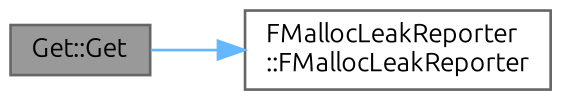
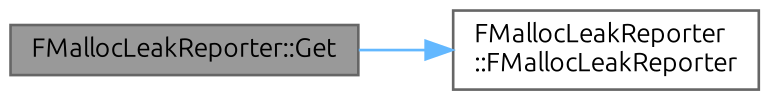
node "Get::Get": label "Get::Get" -> "FMallocLeakReporter::Get"
